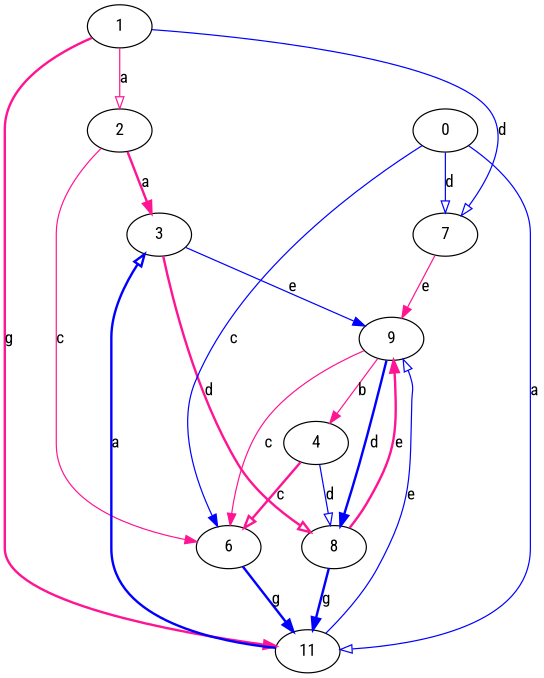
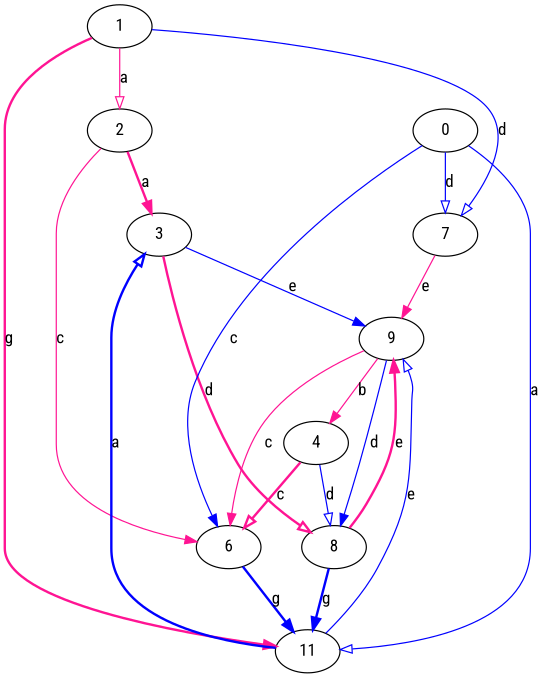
edge "9" -> "8": style bold -> solid
